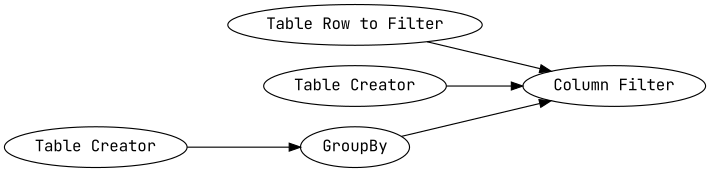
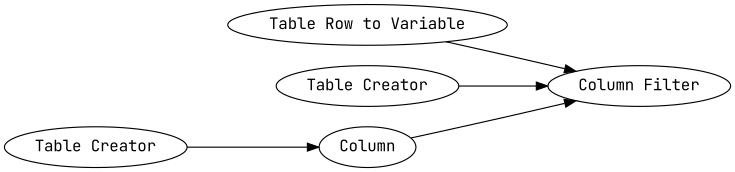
node "Table Row to Filter": label "Table Row to Filter" -> "Table Row to Variable"
node "GroupBy": label "GroupBy" -> "Column"
